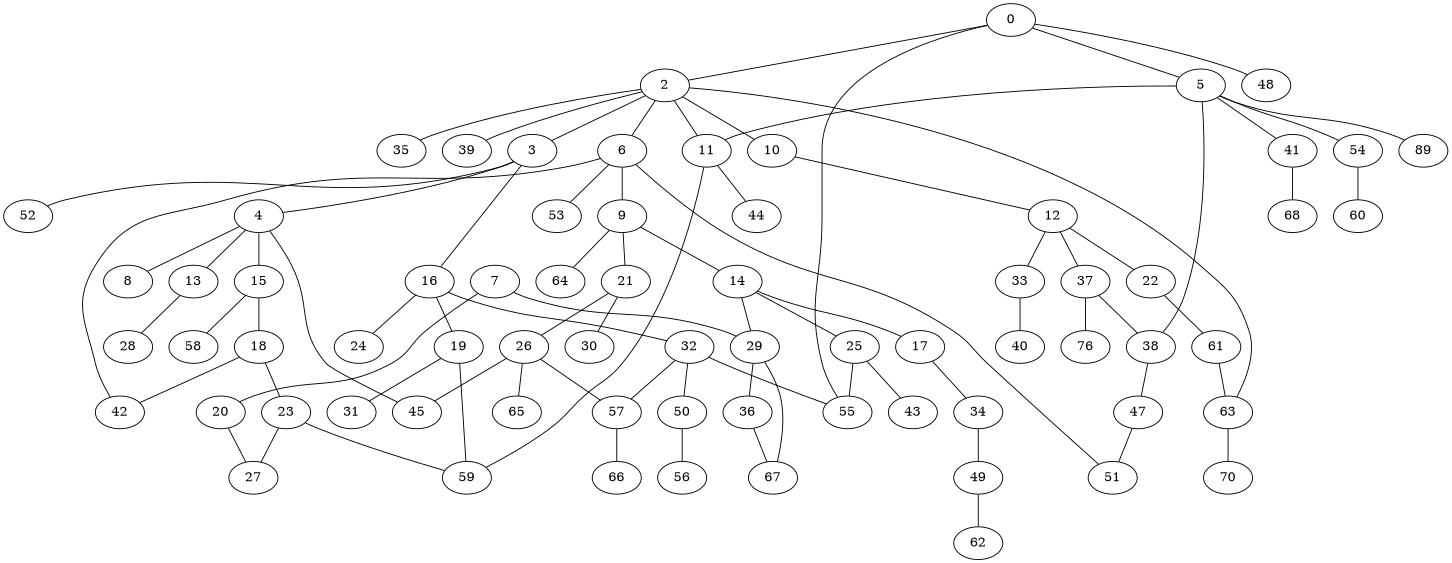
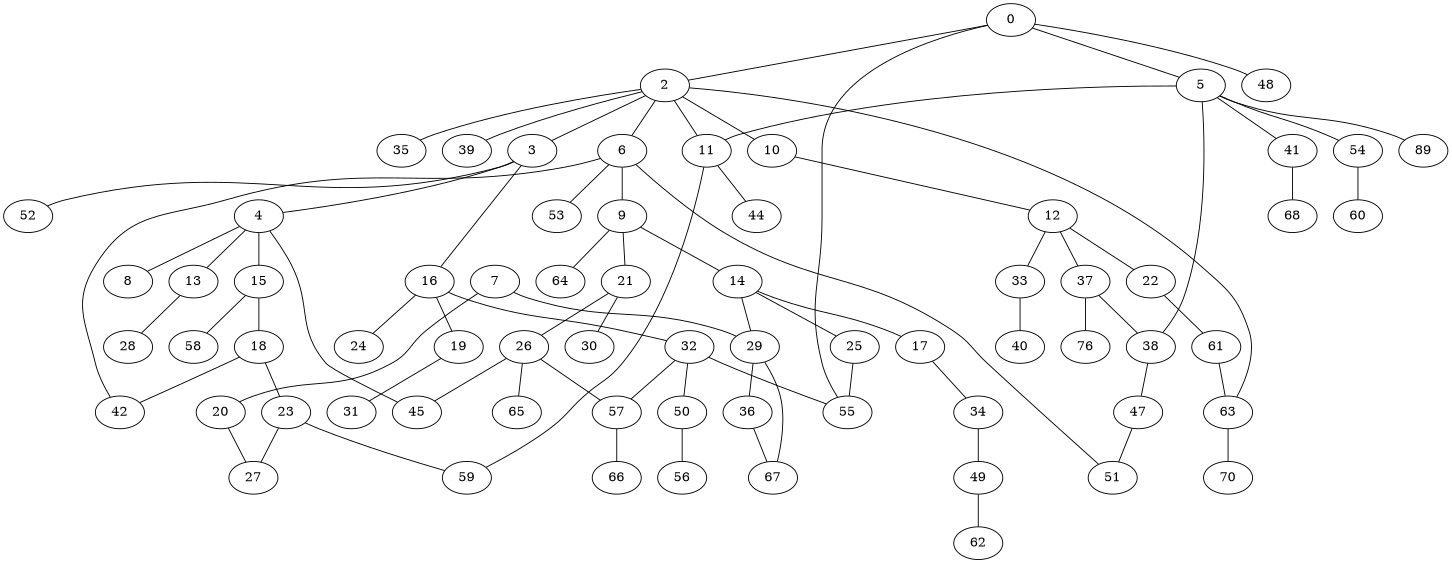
edge "19" -- "59": removed
node "43": removed
